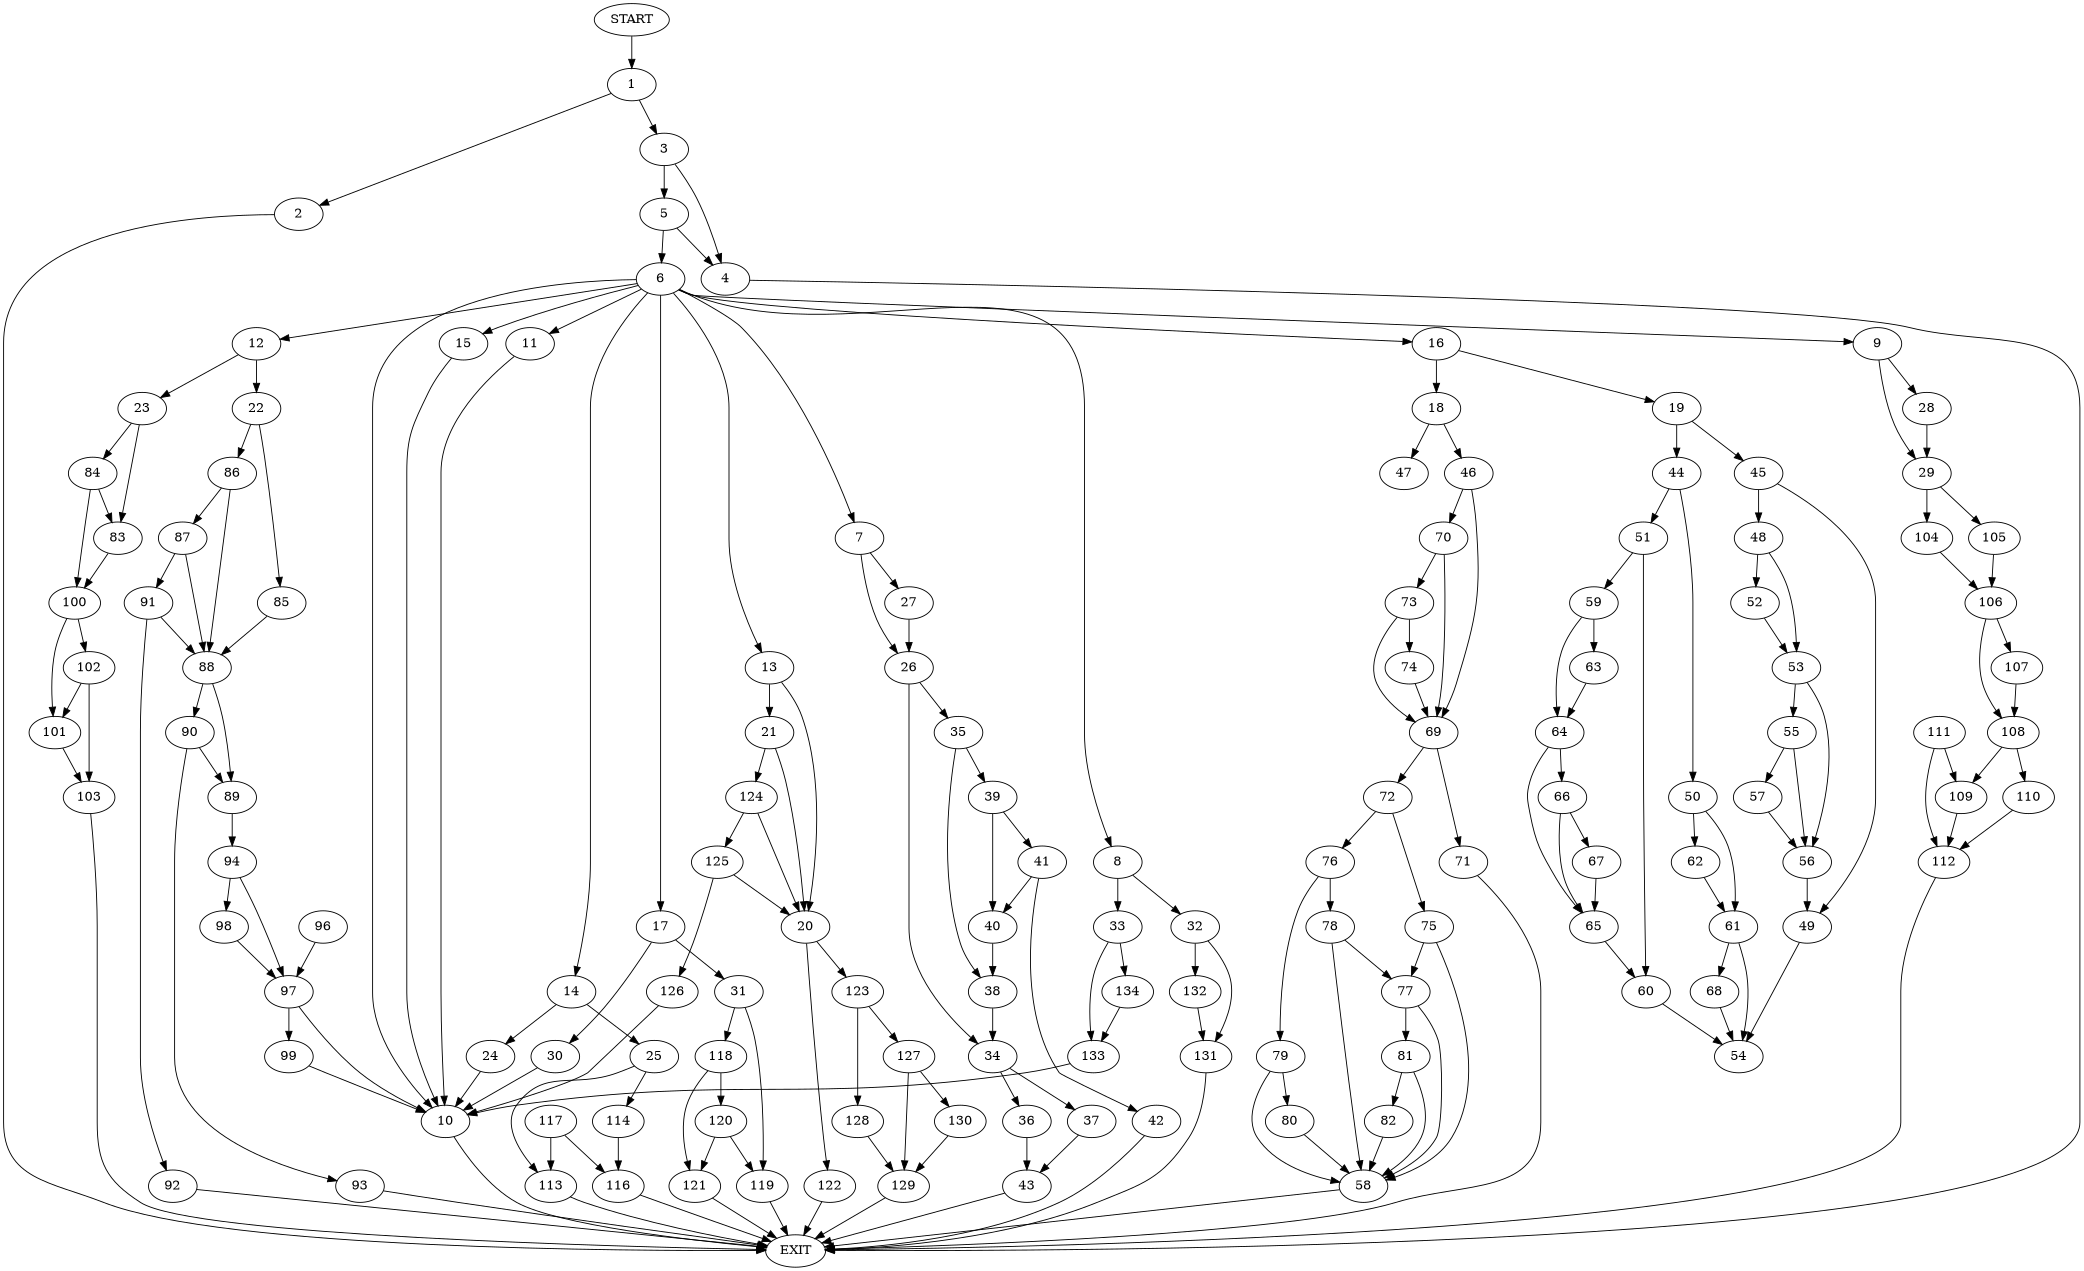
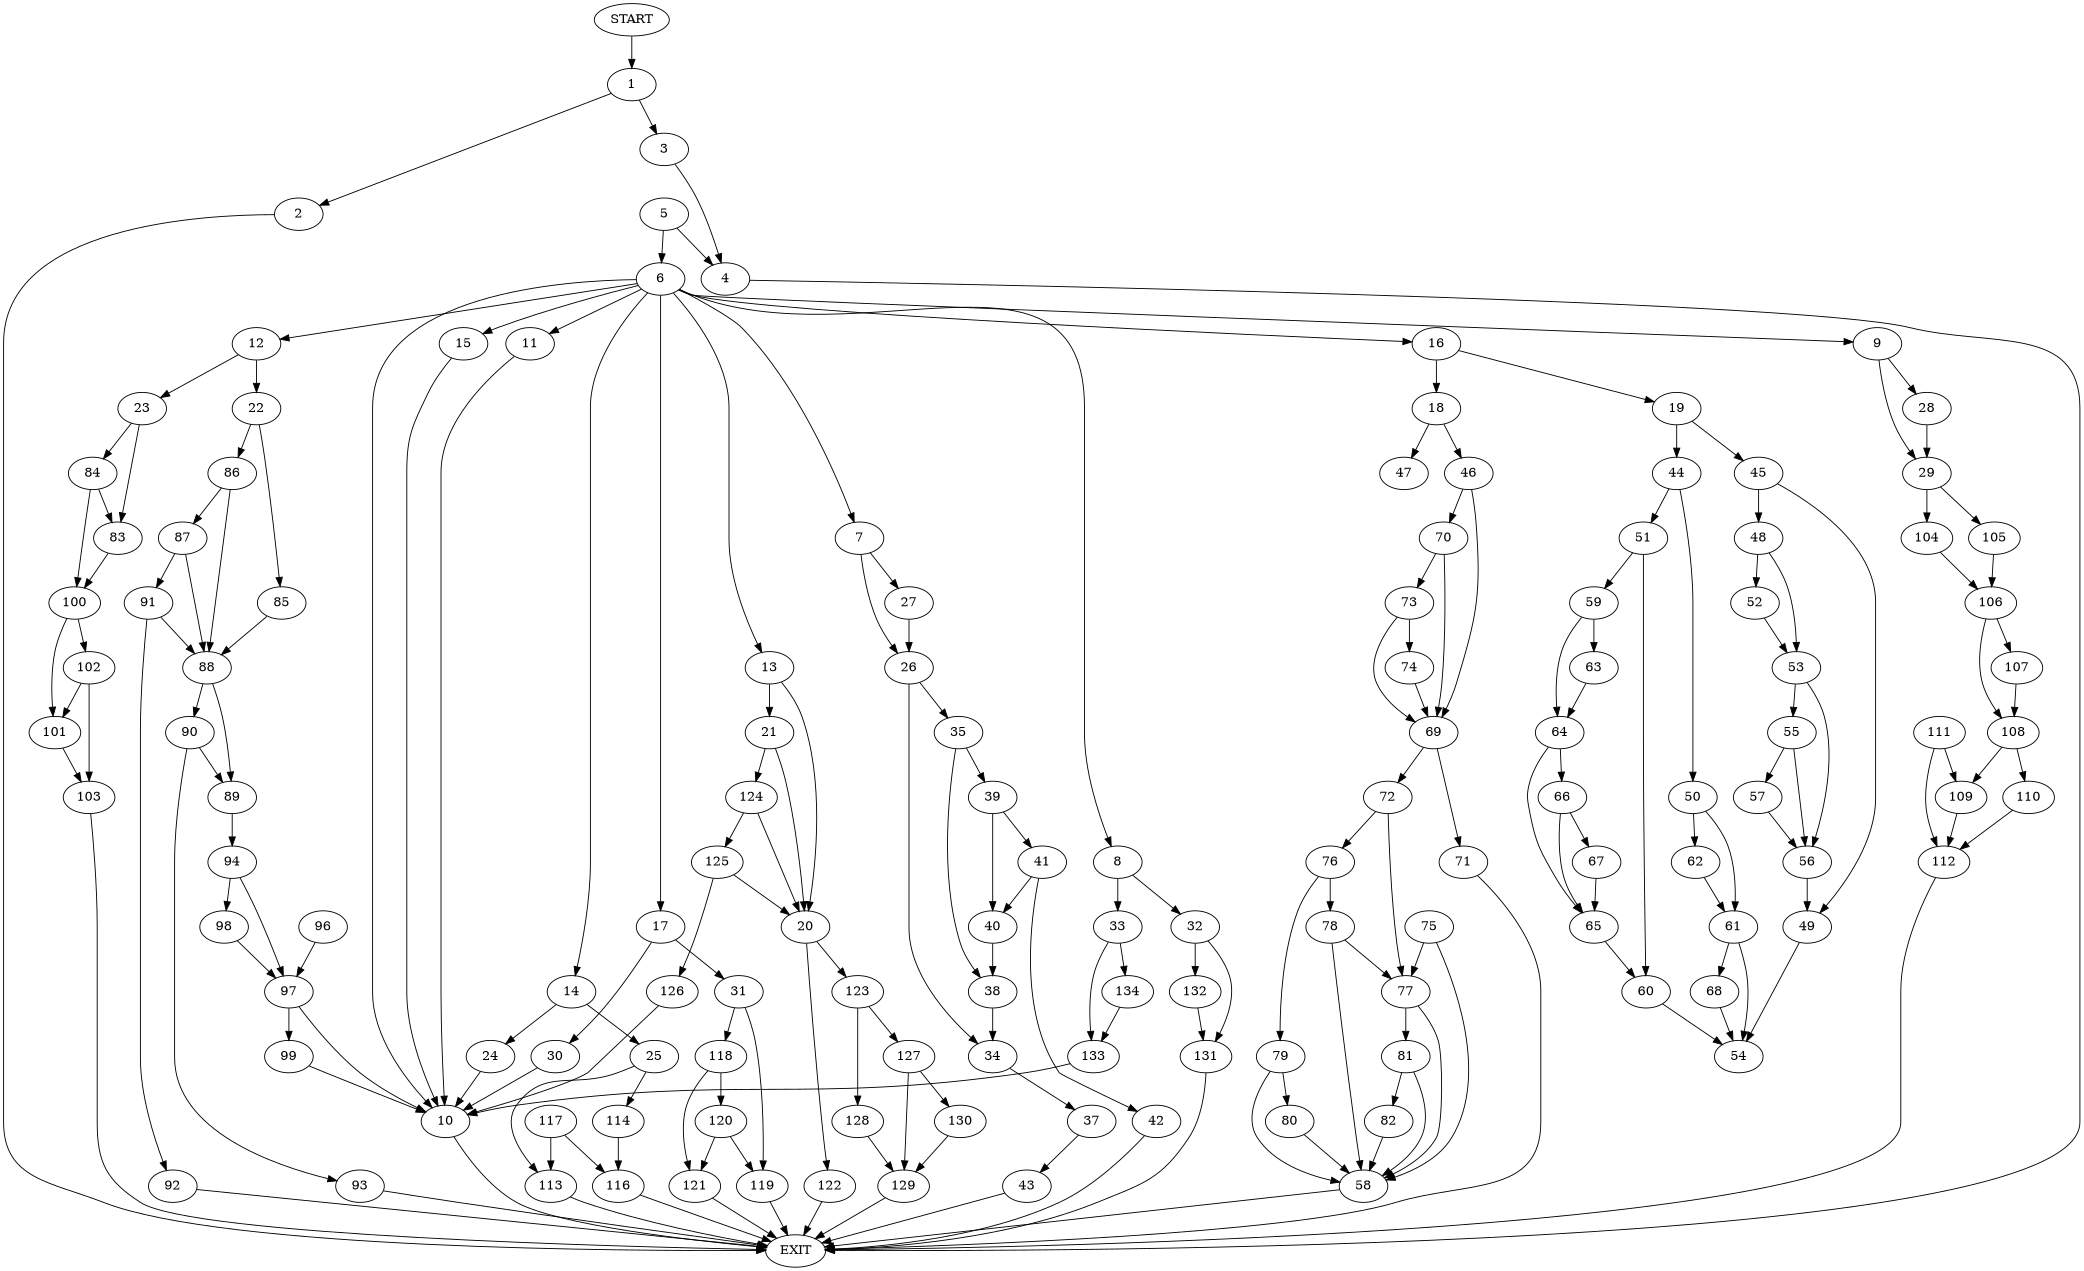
edge "3" -> "5": removed
edge "72" -> "75": now "72" -> "77"
node "36": removed
